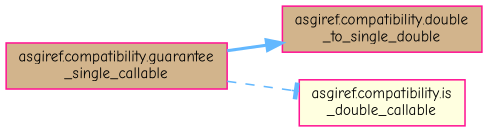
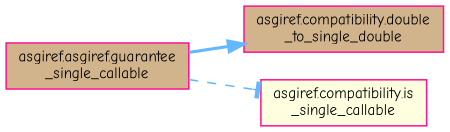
node "asgiref.compatibility.guarantee _single_callable": label "asgiref.compatibility.guarantee _single_callable" -> "asgiref.asgiref.guarantee _single_callable"
node "asgiref.compatibility.is _double_callable": label "asgiref.compatibility.is _double_callable" -> "asgiref.compatibility.is _single_callable"
